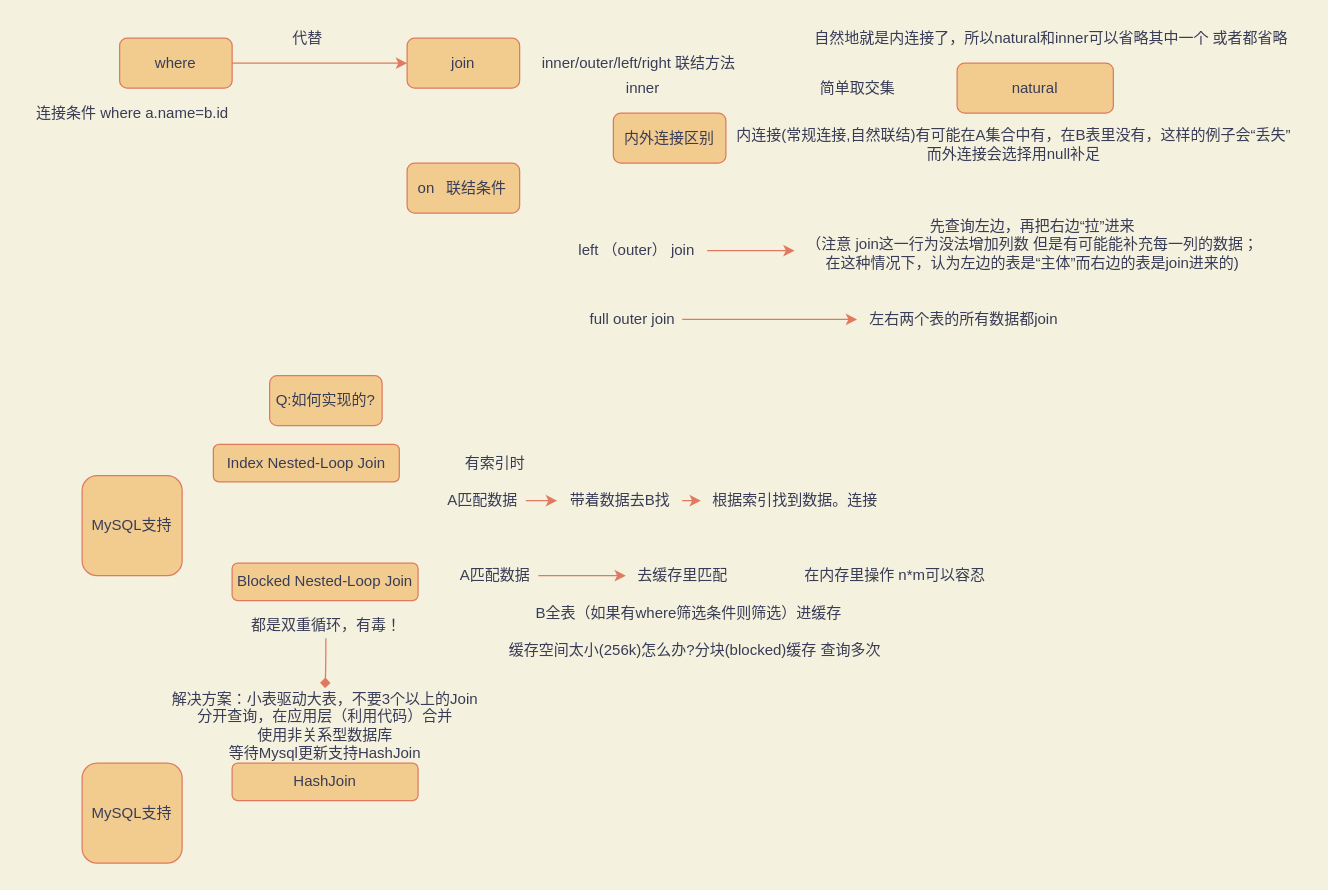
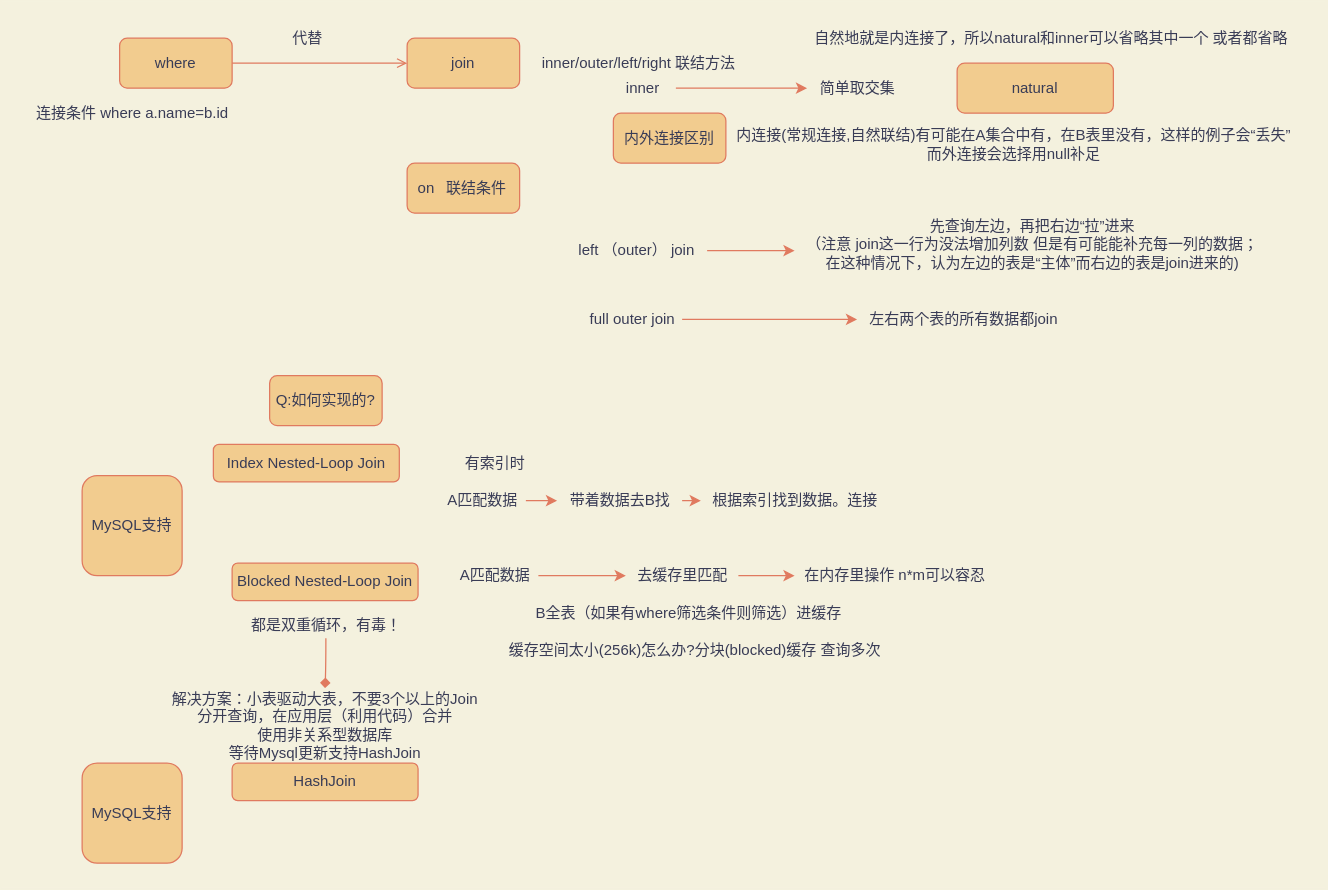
edge "where" -> "join": arrowhead classic -> open
edge "inner" -> "简单取交集": added
edge "去缓存里匹配" -> "在内存里操作 n*m可以容忍": added
